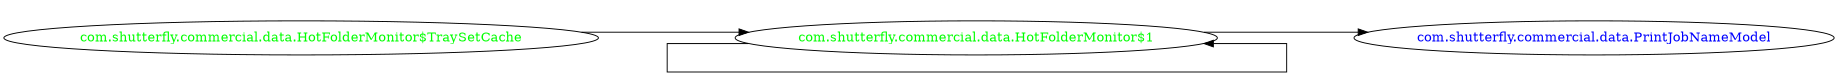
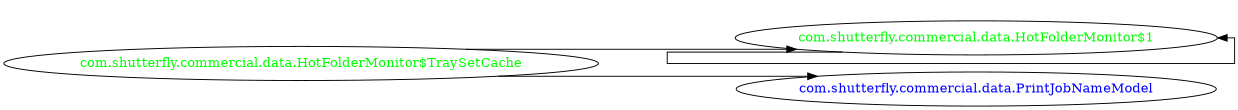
edge "com.shutterfly.commercial.data.HotFolderMonitor$1" -> "com.shutterfly.commercial.data.PrintJobNameModel": now "com.shutterfly.commercial.data.HotFolderMonitor$TraySetCache" -> "com.shutterfly.commercial.data.PrintJobNameModel"
